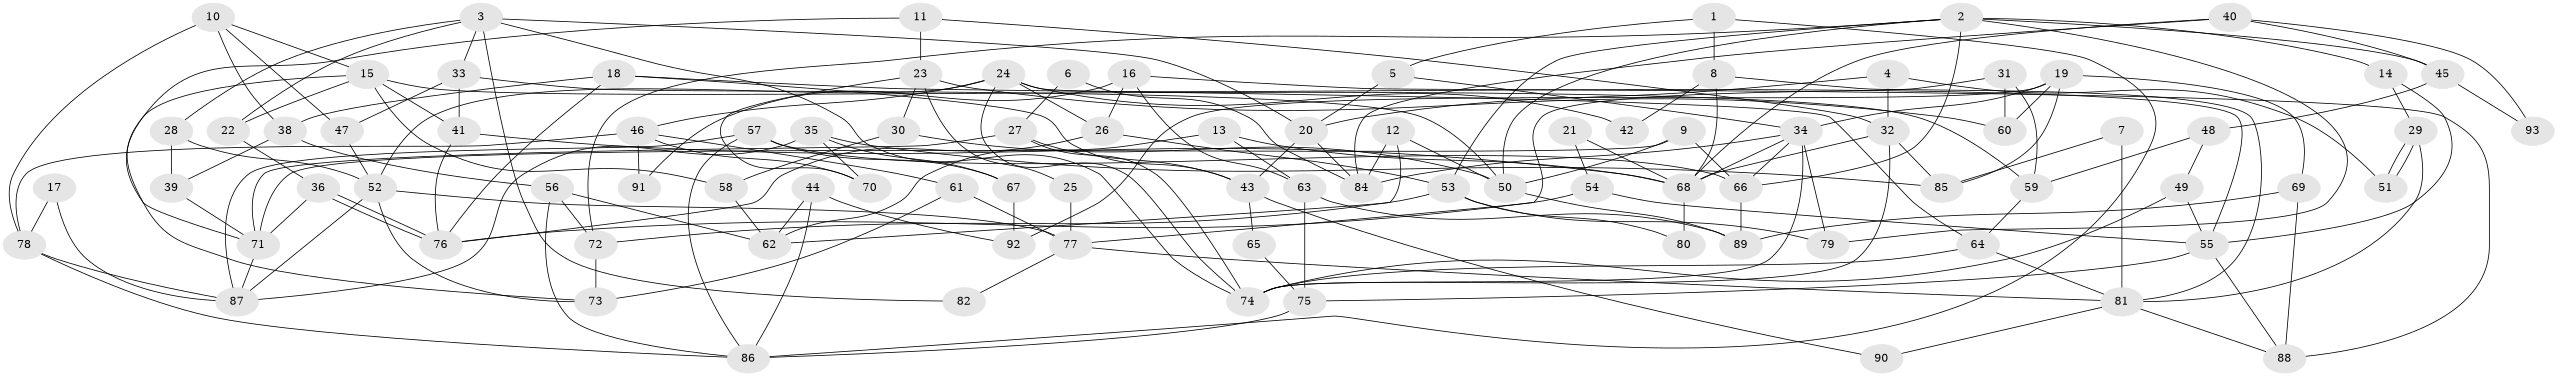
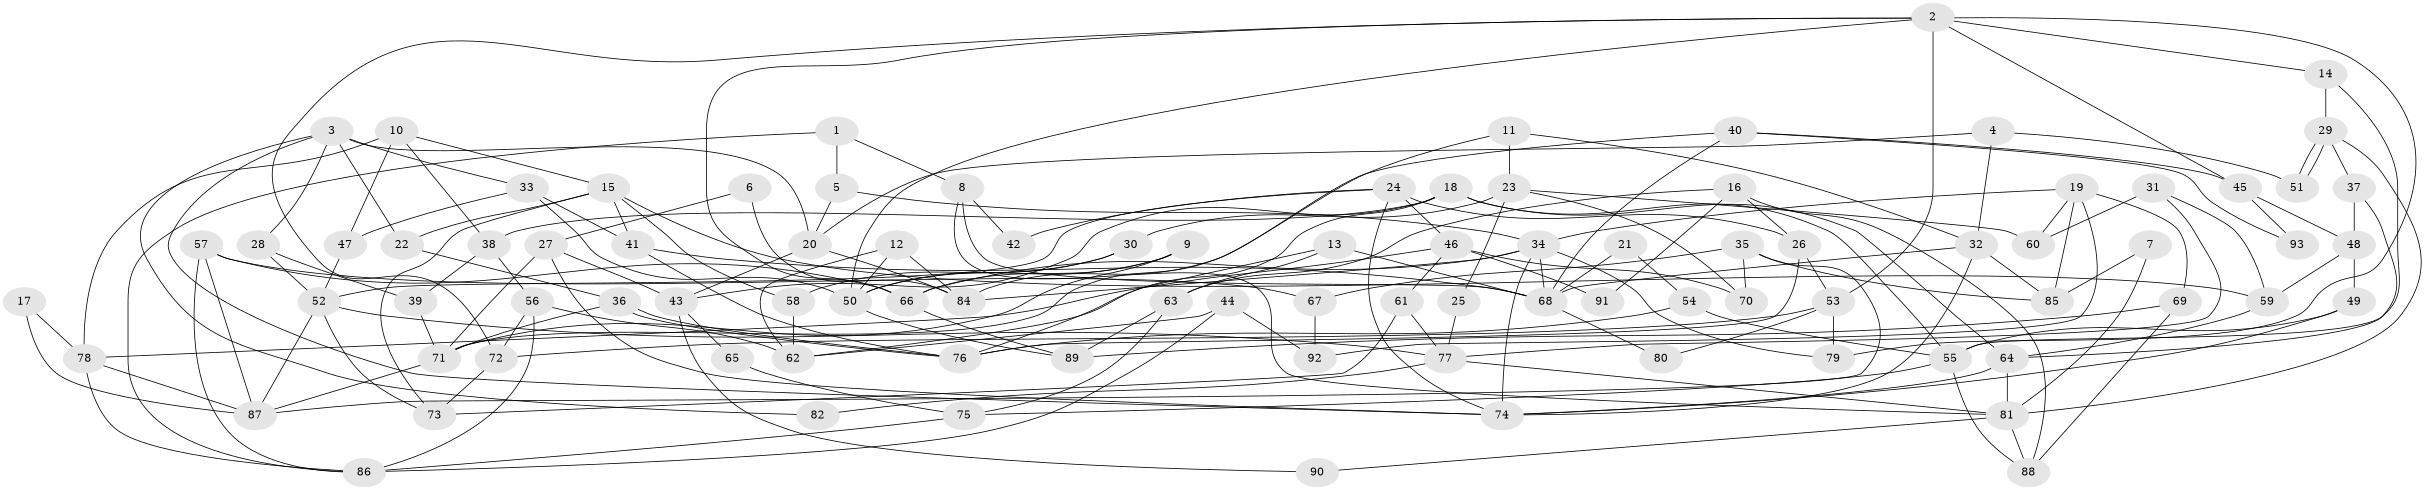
edge "24" -- "55": now "18" -- "55"
node "37": added
